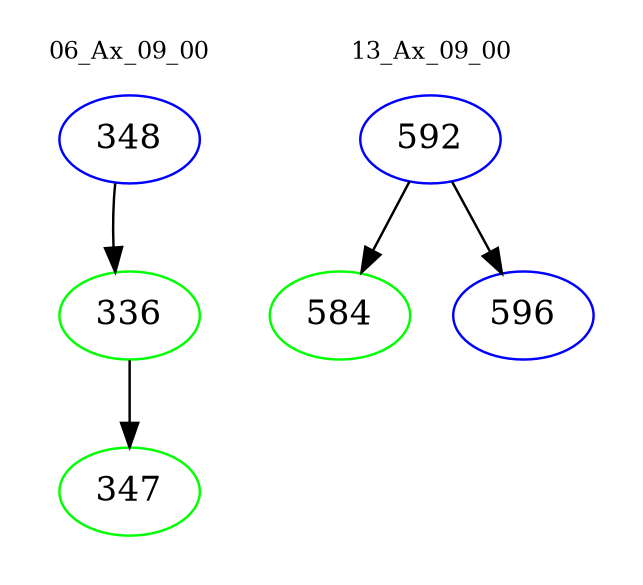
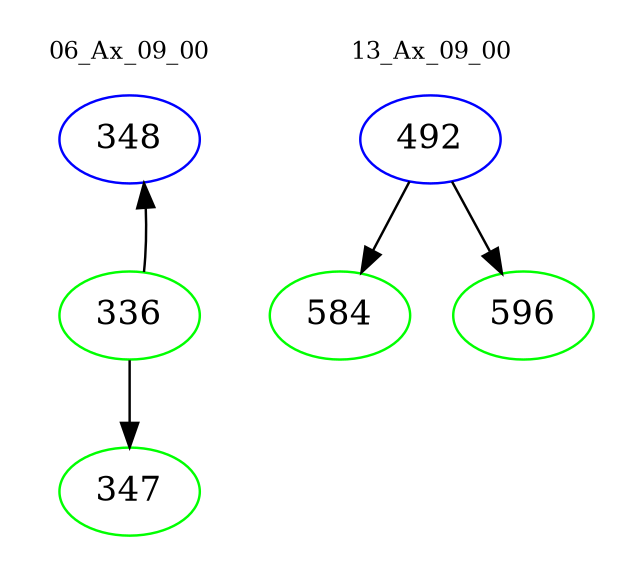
node "592": label "592" -> "492"
edge "348" -> "336": reversed
node "596": color blue -> green
